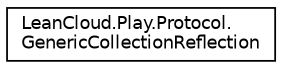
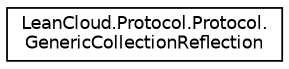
node "LeanCloud.Play.Protocol. GenericCollectionReflection": label "LeanCloud.Play.Protocol. GenericCollectionReflection" -> "LeanCloud.Protocol.Protocol. GenericCollectionReflection"
